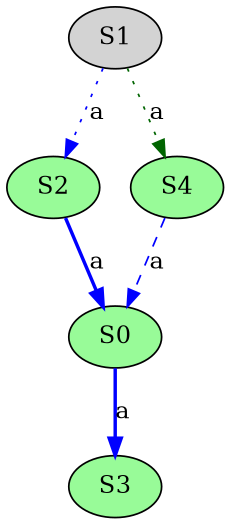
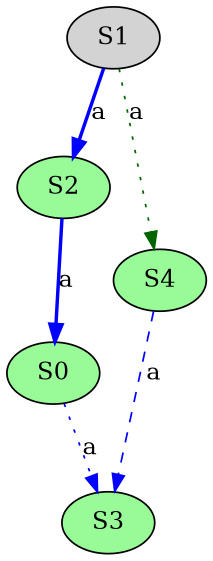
edge "S1" -> "S2": style dotted -> bold
edge "S4" -> "S0": now "S4" -> "S3"
edge "S0" -> "S3": style bold -> dotted
